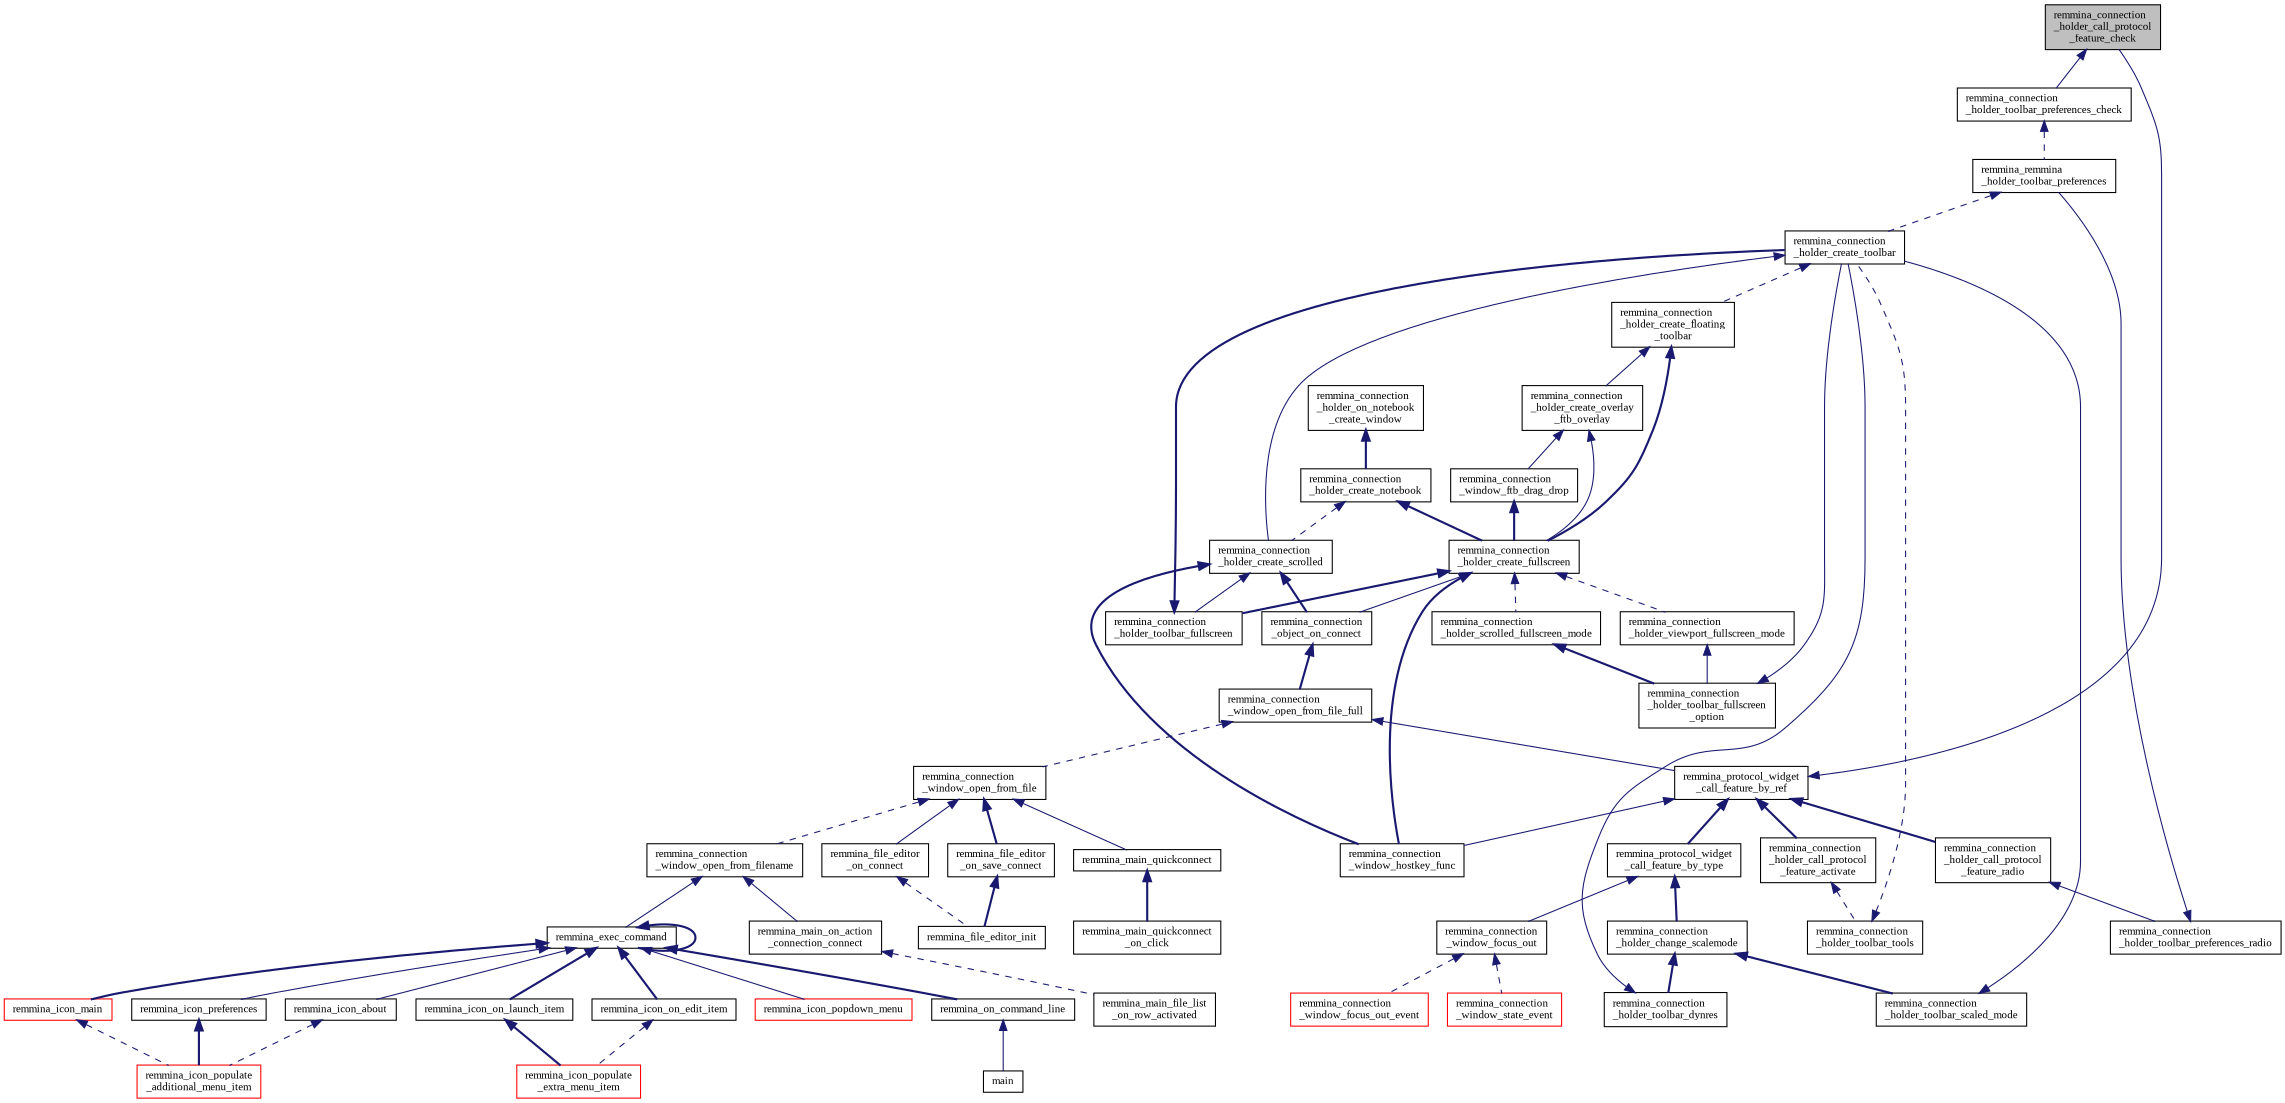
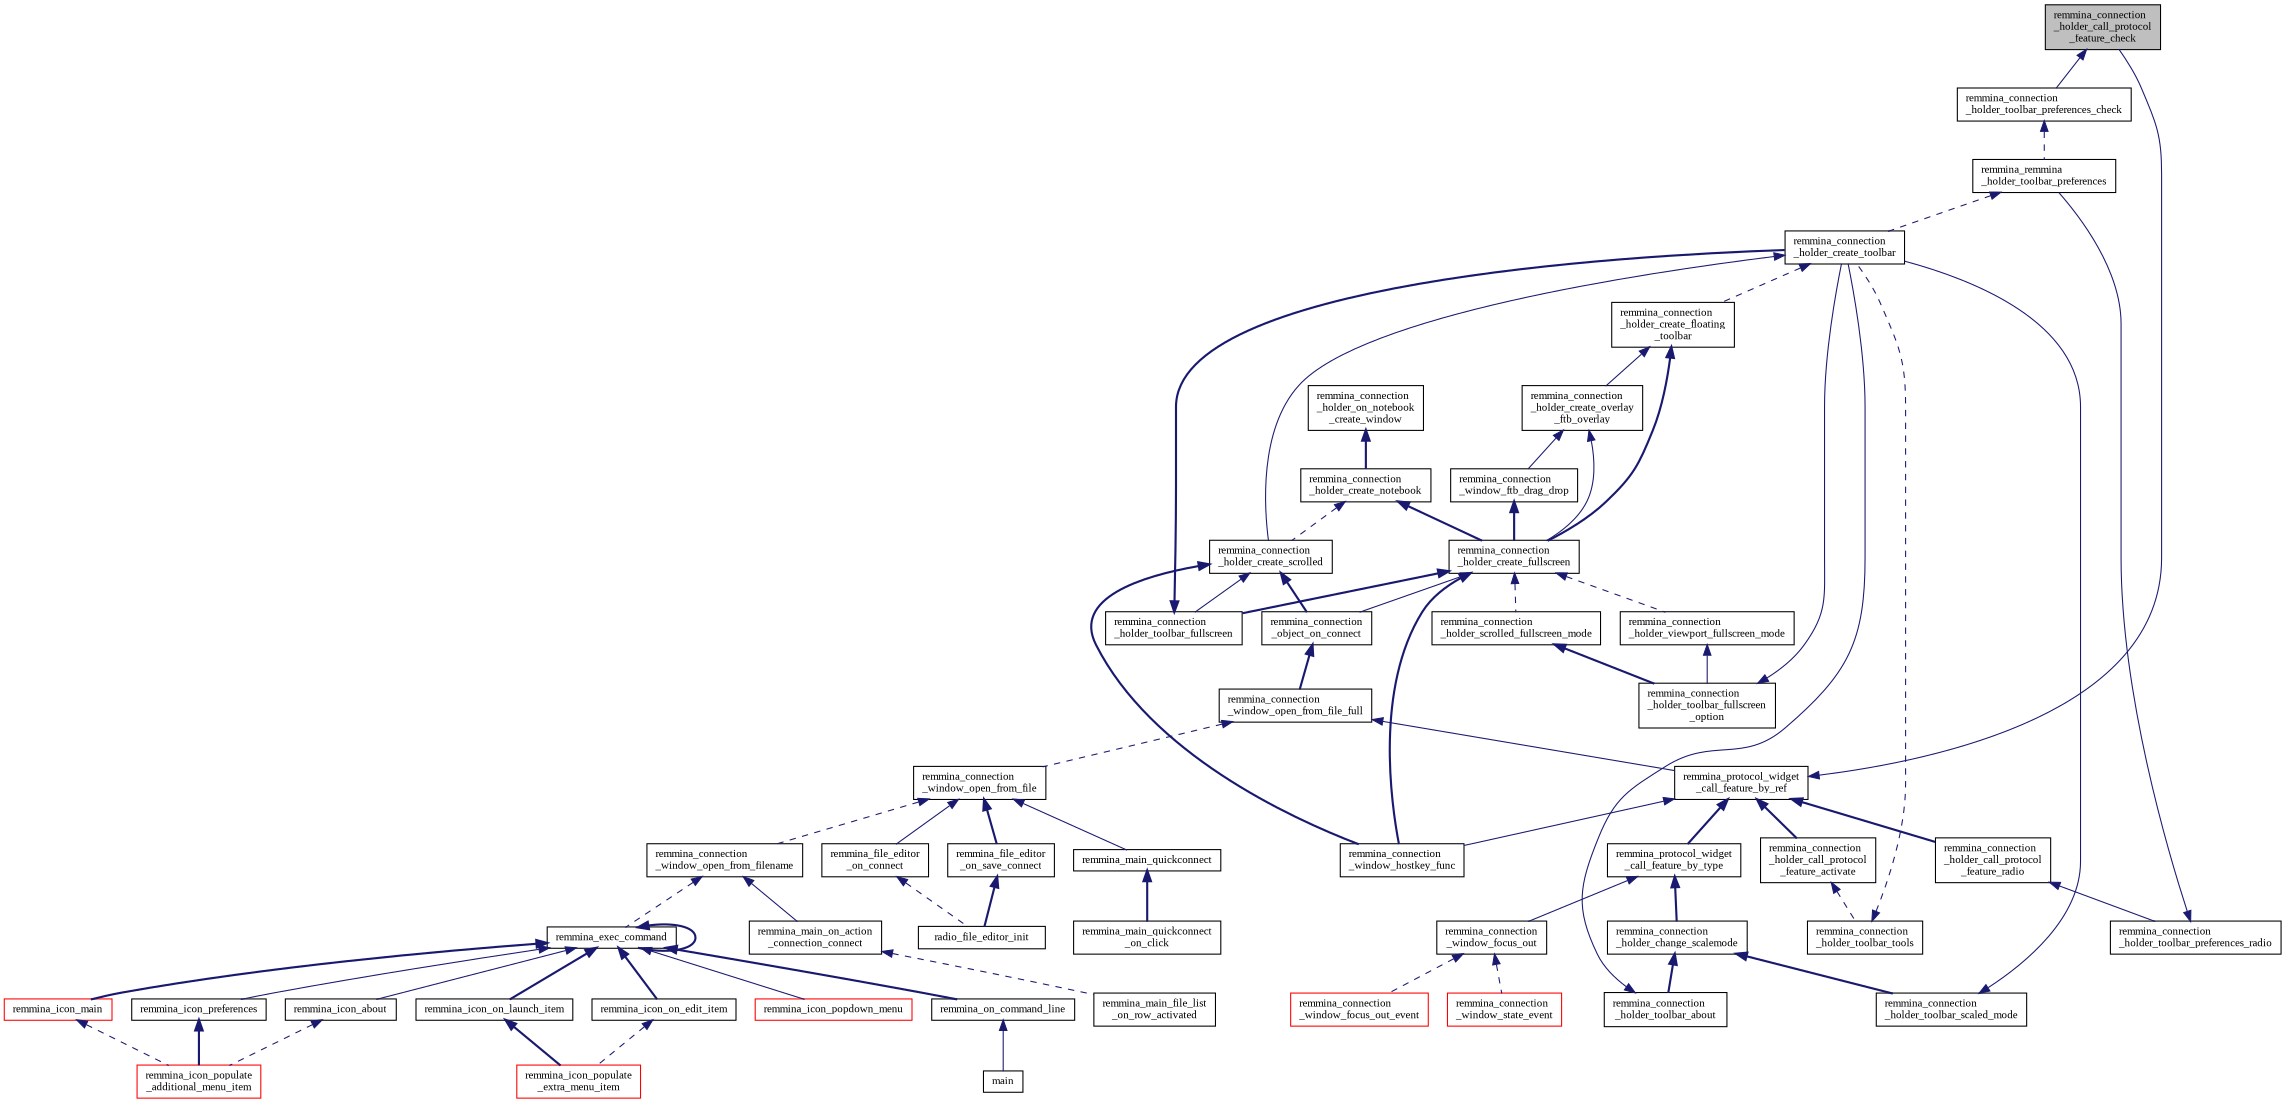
edge "remmina_exec_command" -> "remmina_connection _window_open_from_filename": style solid -> dashed
node "remmina_file_editor_init": label "remmina_file_editor_init" -> "radio_file_editor_init"
node "remmina_connection _holder_toolbar_dynres": label "remmina_connection _holder_toolbar_dynres" -> "remmina_connection _holder_toolbar_about"
